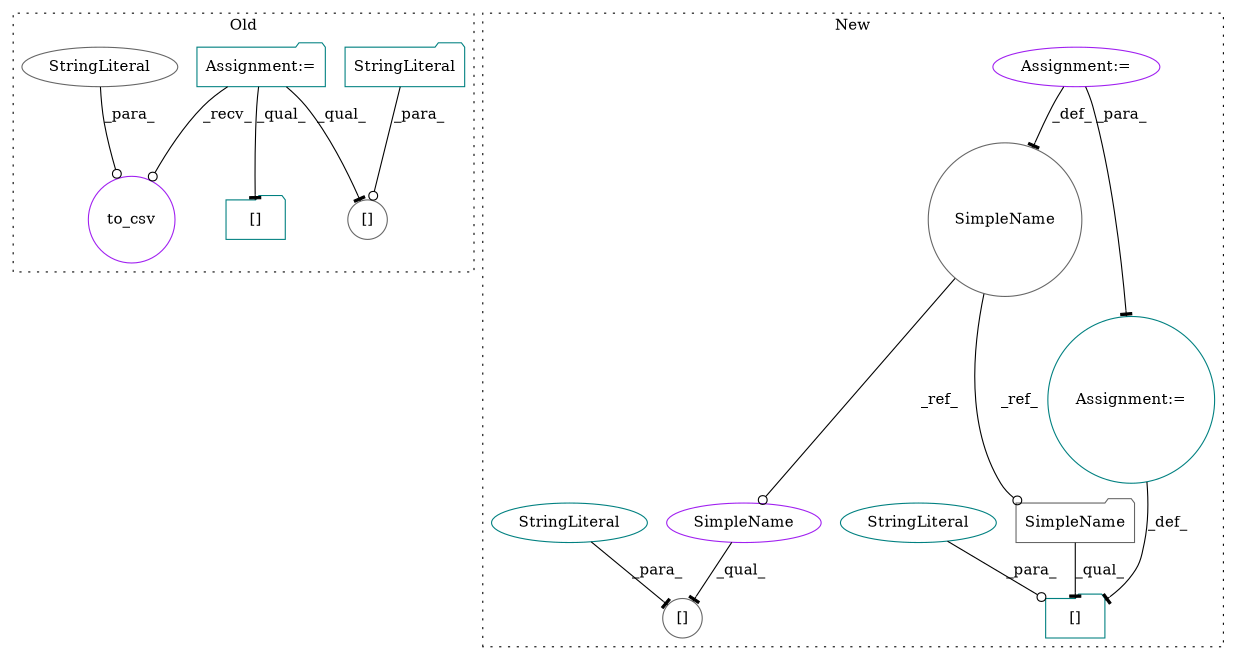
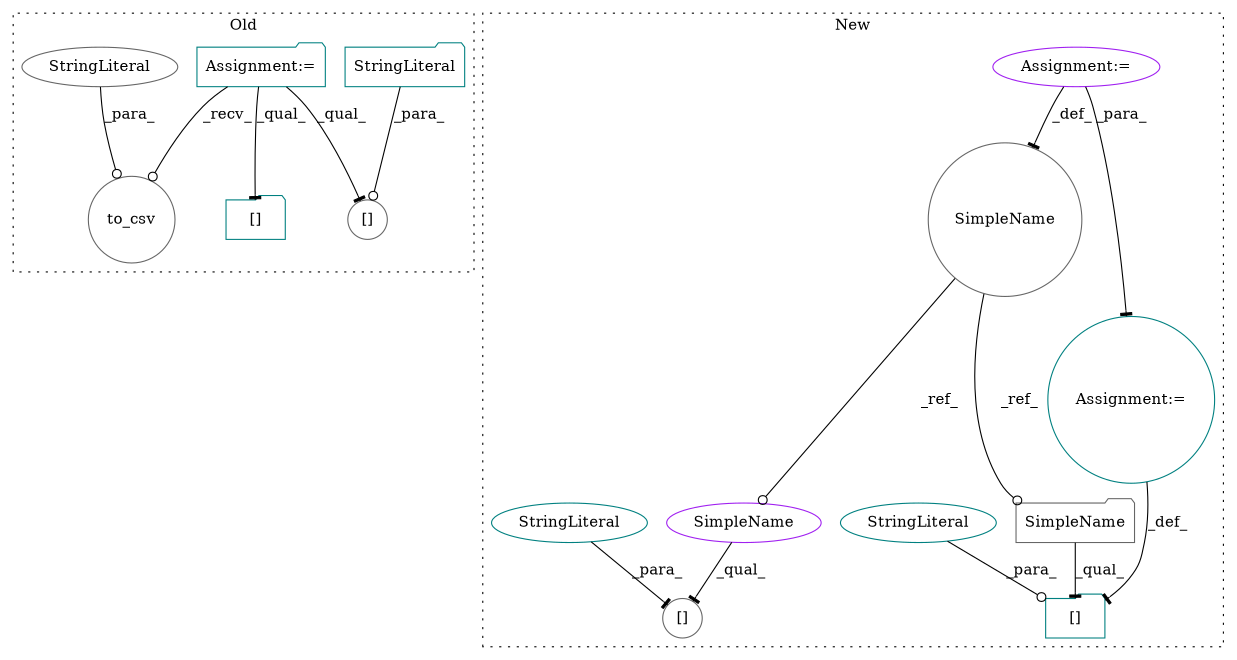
node "to_csv": color purple -> gray40
